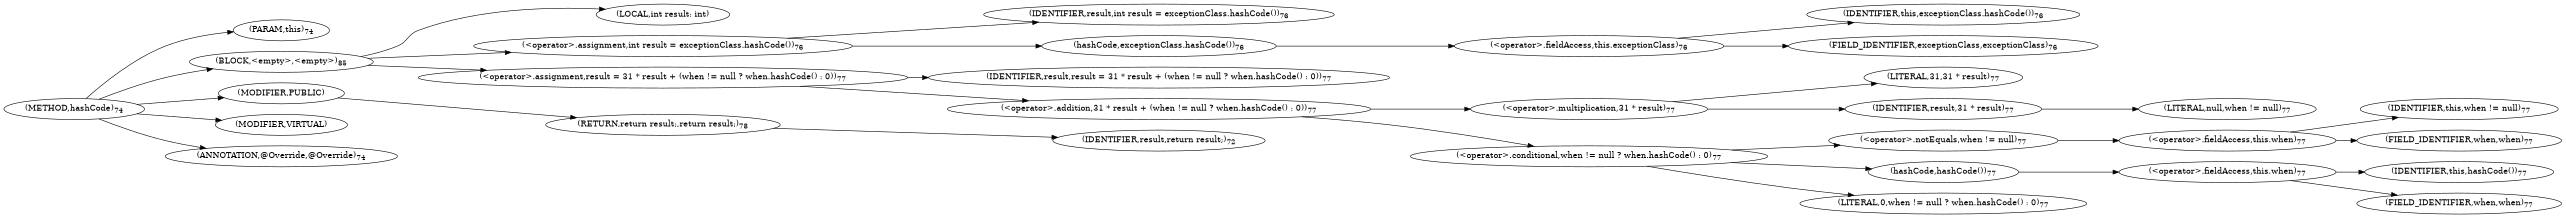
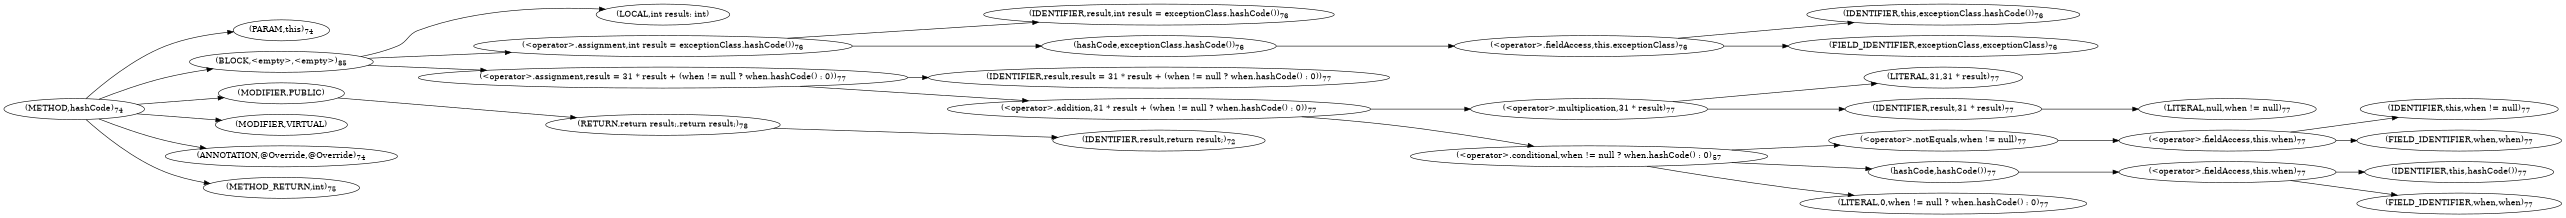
node "(<operator>.conditional,when != null ? when.hashCode() : 0)": text "77" -> "57"
node "(METHOD_RETURN,int)": added
